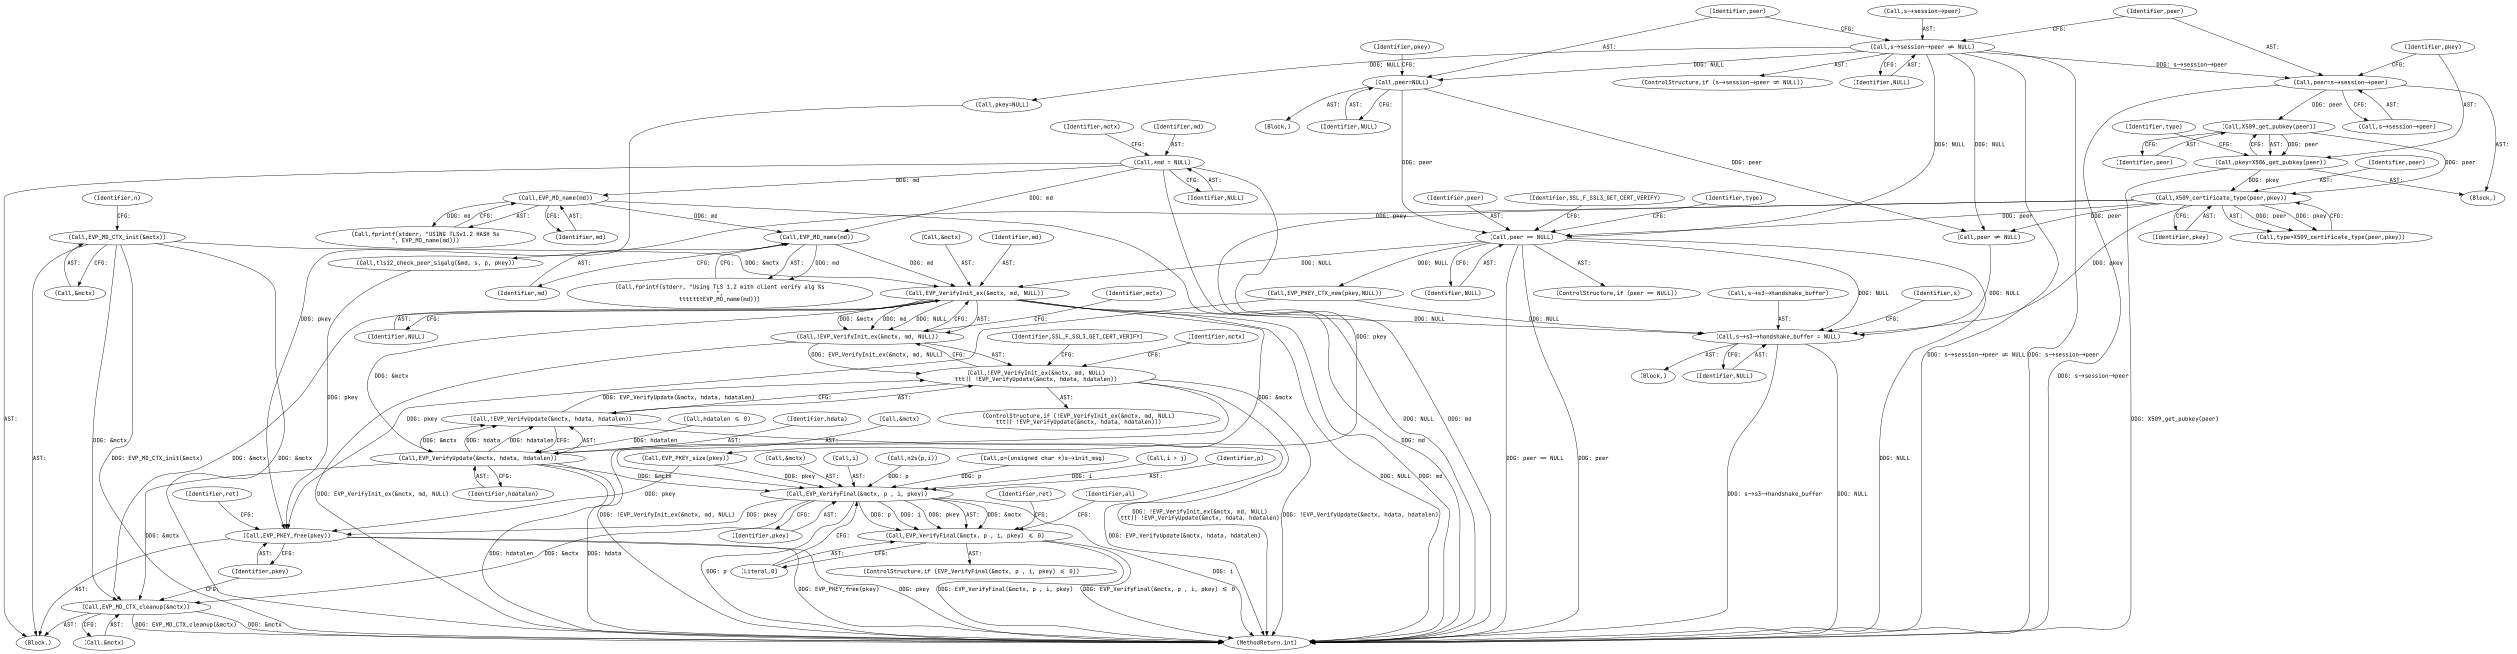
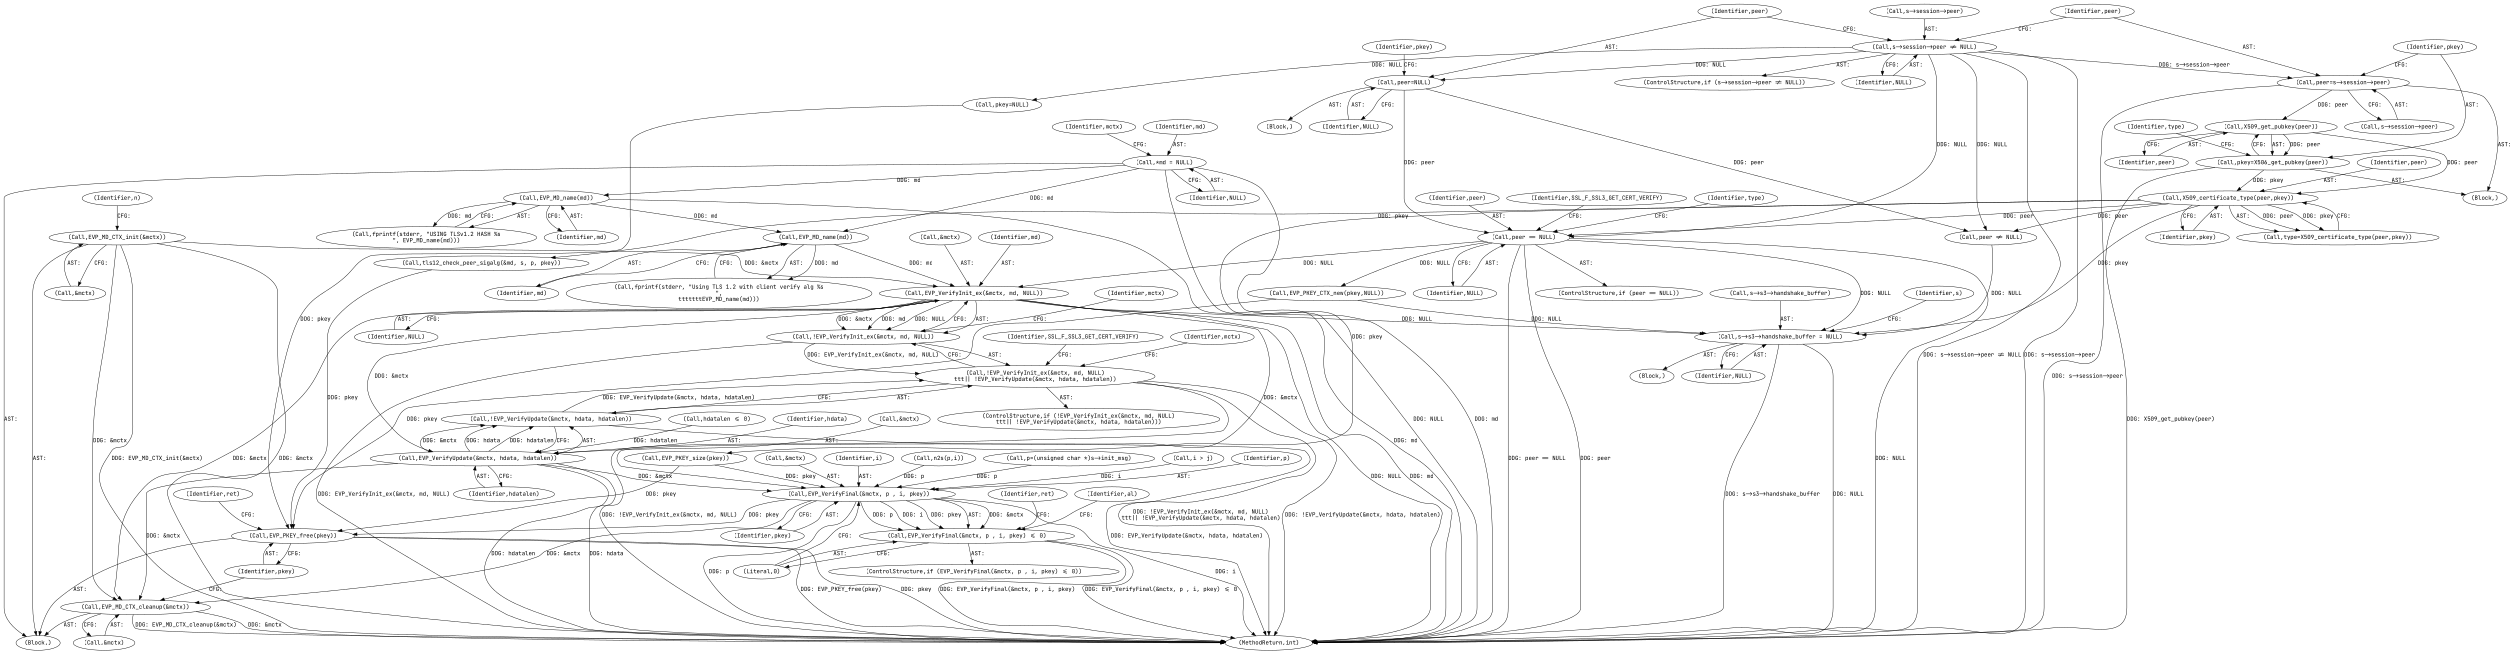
node "(Call,i)": label "(Call,i)" -> "(Identifier,i)"
